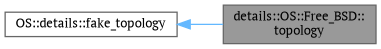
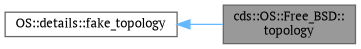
node "details::OS::Free_BSD:: topology": label "details::OS::Free_BSD:: topology" -> "cds::OS::Free_BSD:: topology"
